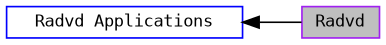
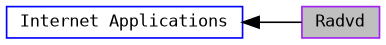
node "Radvd Applications": label "Radvd Applications" -> "Internet Applications"
